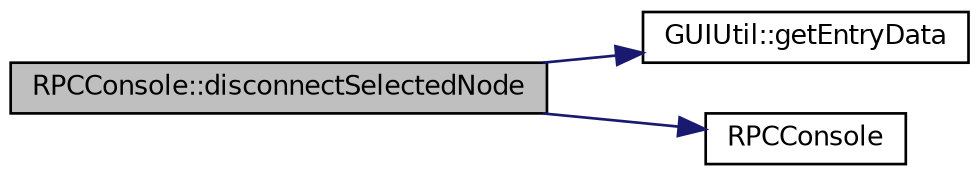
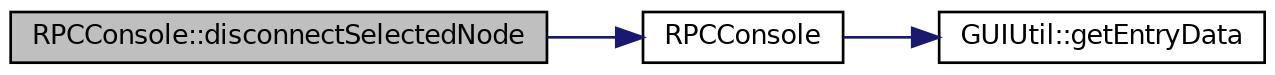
edge "RPCConsole::disconnectSelectedNode" -> "GUIUtil::getEntryData": now "RPCConsole" -> "GUIUtil::getEntryData"
